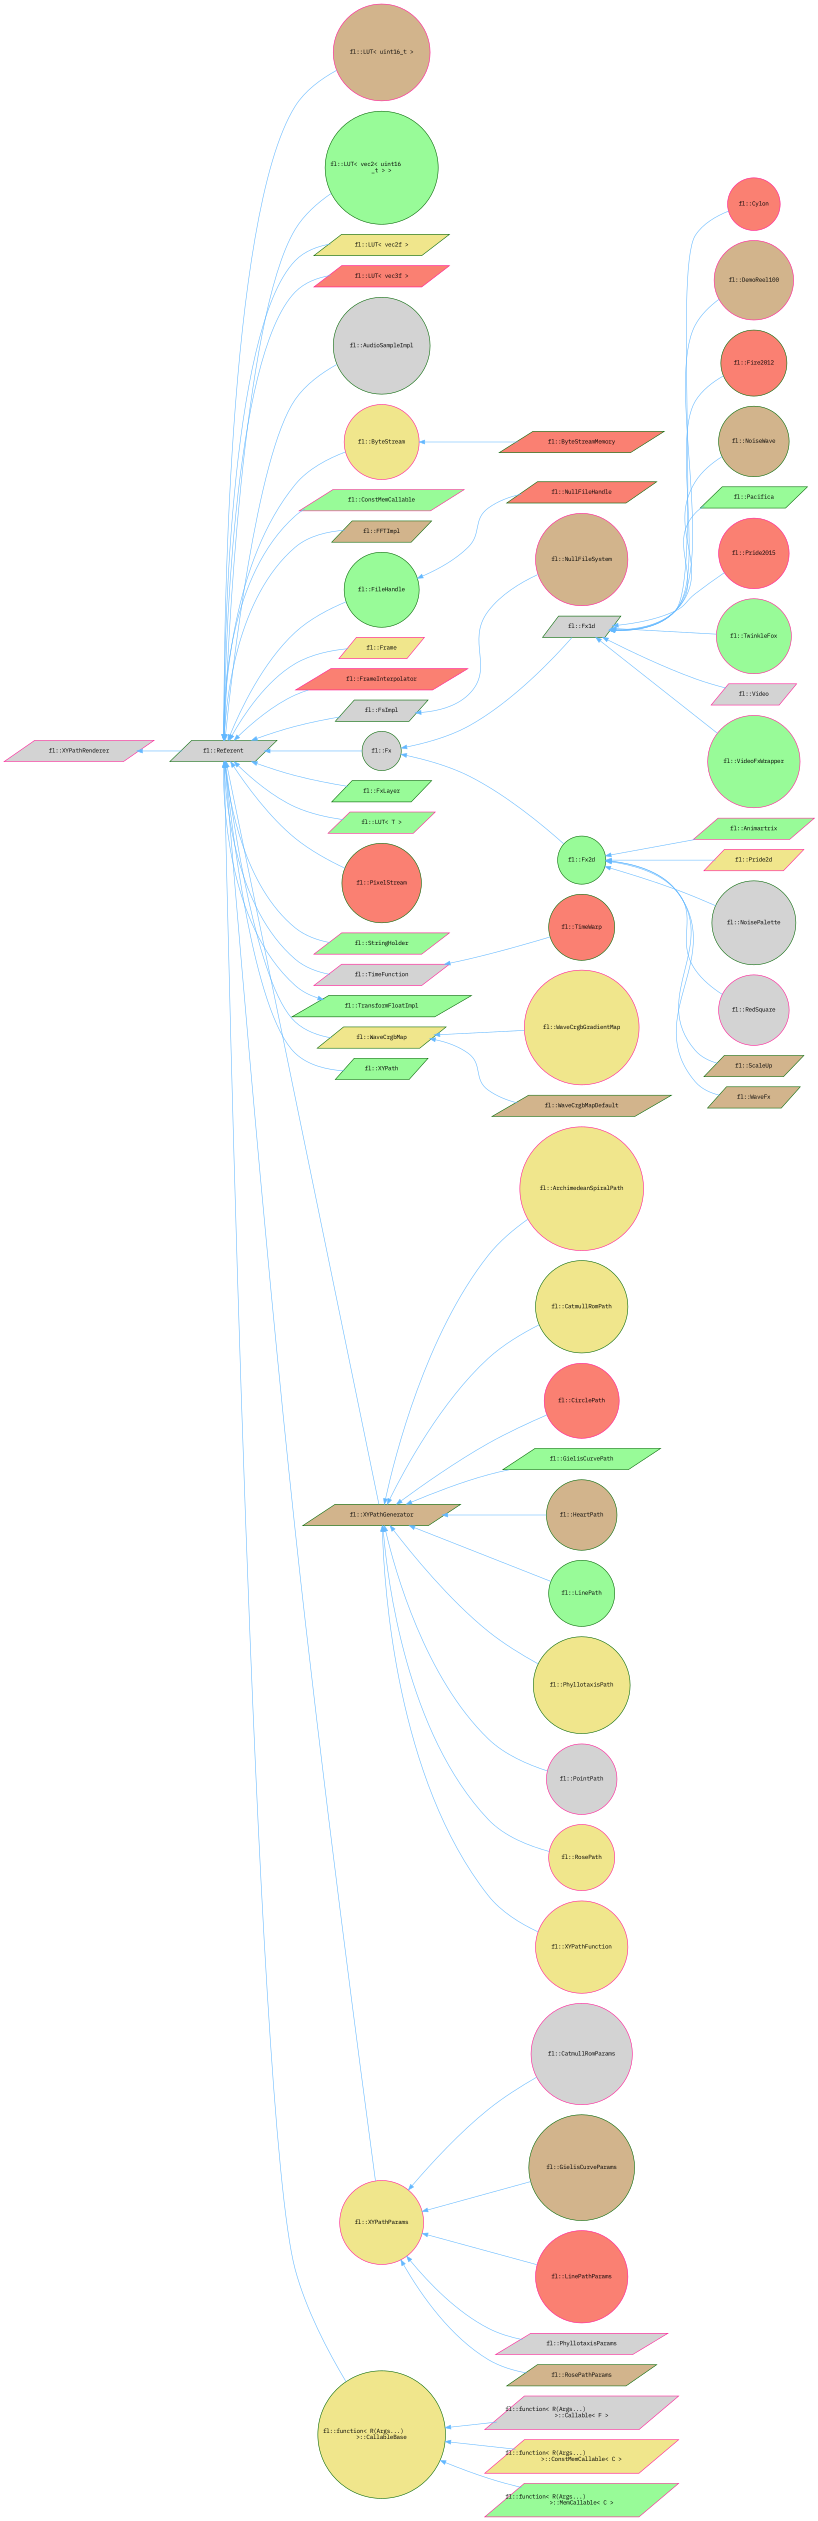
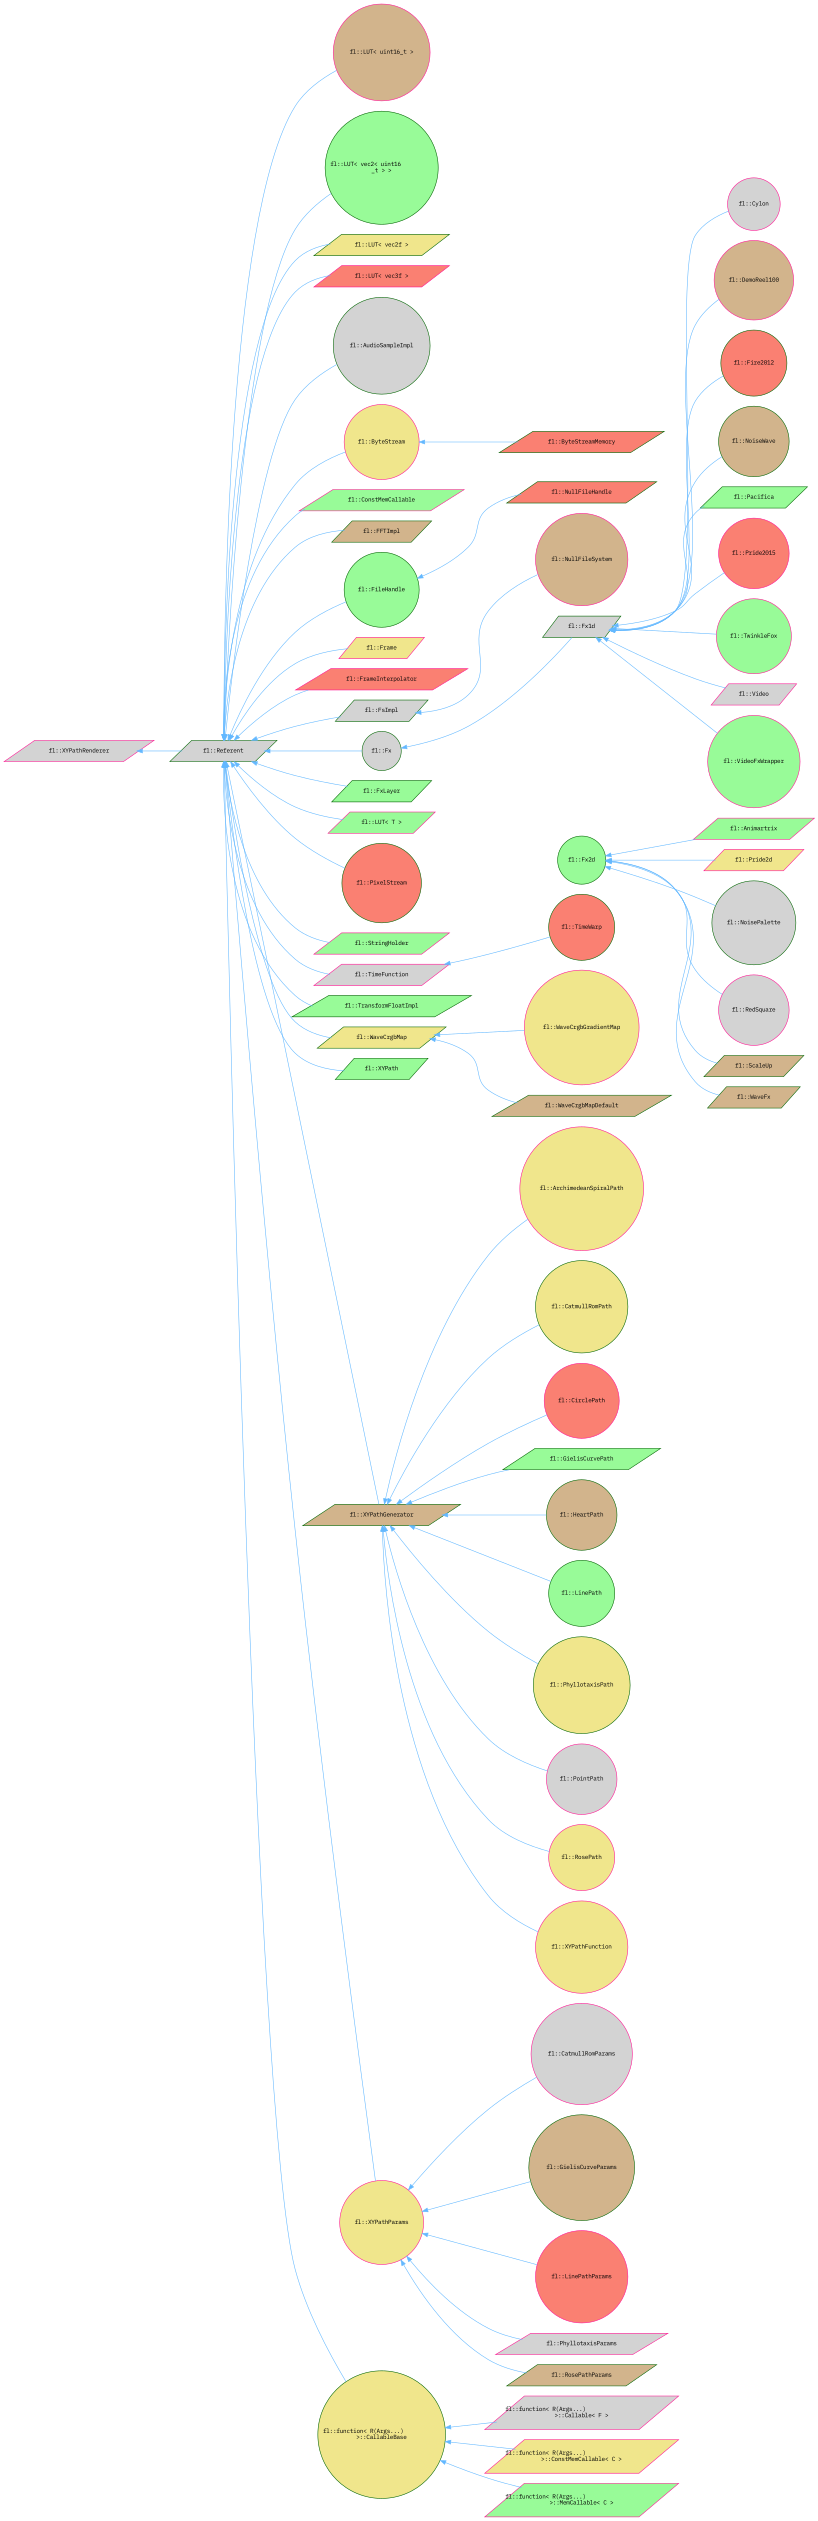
node "fl::Cylon": fillcolor salmon -> lightgrey
edge "fl::Fx2d" -> "fl::Fx": removed
edge "fl::Referent" -> "fl::TransformFloatImpl": reversed
